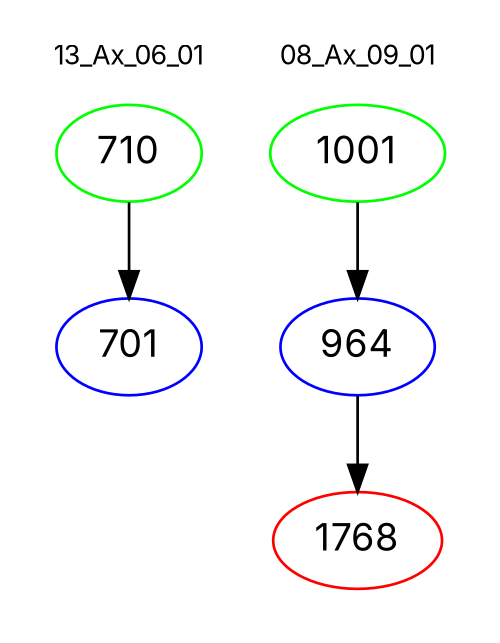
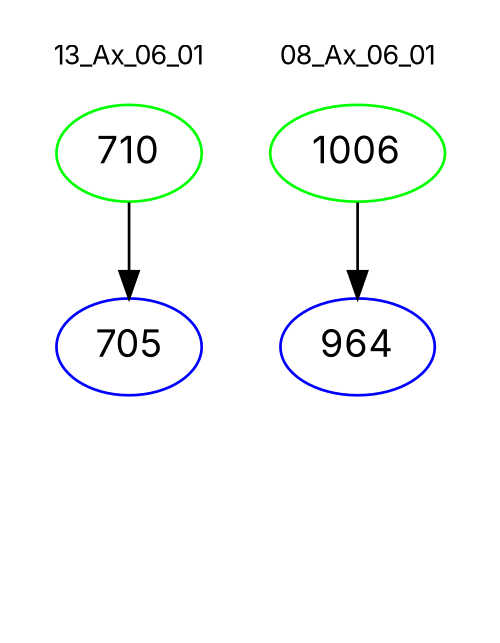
cluster "08_Ax_09_01": label "08_Ax_09_01" -> "08_Ax_06_01"
node "1001": label "1001" -> "1006"
node "701": label "701" -> "705"
node "1768": removed
